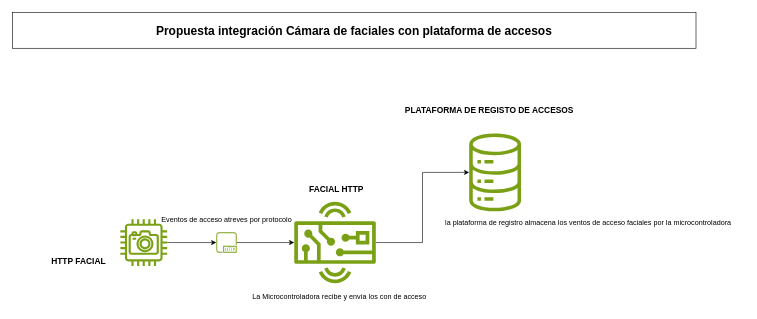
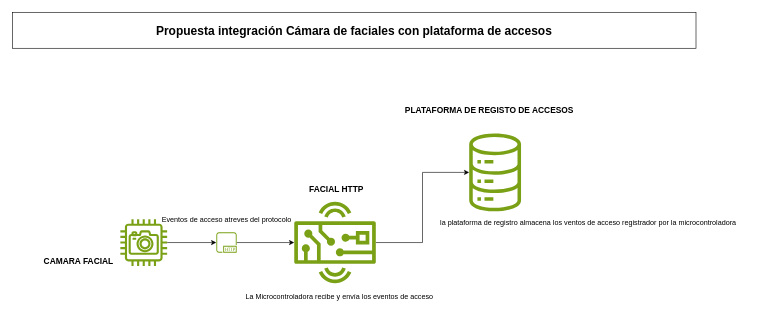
node "Eventos de acceso atreves por protocolo": label "Eventos de acceso atreves por protocolo" -> "Eventos de acceso atreves del protocolo"
node "la plataforma de registro almacena los ventos de acceso faciales por la microcontroladora": label "la plataforma de registro almacena los ventos de acceso faciales por la microcontroladora" -> "la plataforma de registro almacena los ventos de acceso registrador por la microcontroladora"
node "HTTP FACIAL": label "HTTP FACIAL" -> "CAMARA FACIAL"
node "La Microcontroladora recibe y envía los con de acceso": label "La Microcontroladora recibe y envía los con de acceso" -> "La Microcontroladora recibe y envía los eventos de acceso"
